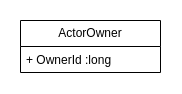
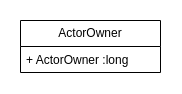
node "+ OwnerId :long": label "+ OwnerId :long" -> "+ ActorOwner :long"
